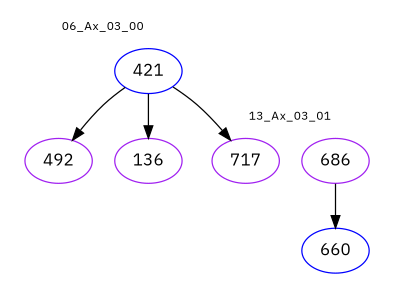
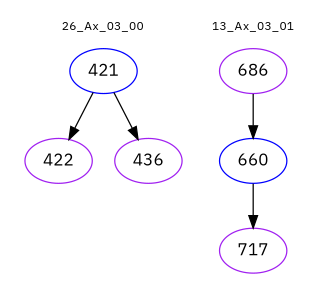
cluster "06_Ax_03_00": label "06_Ax_03_00" -> "26_Ax_03_00"
edge "421" -> "717": now "660" -> "717"
node "492": label "492" -> "422"
node "136": label "136" -> "436"
